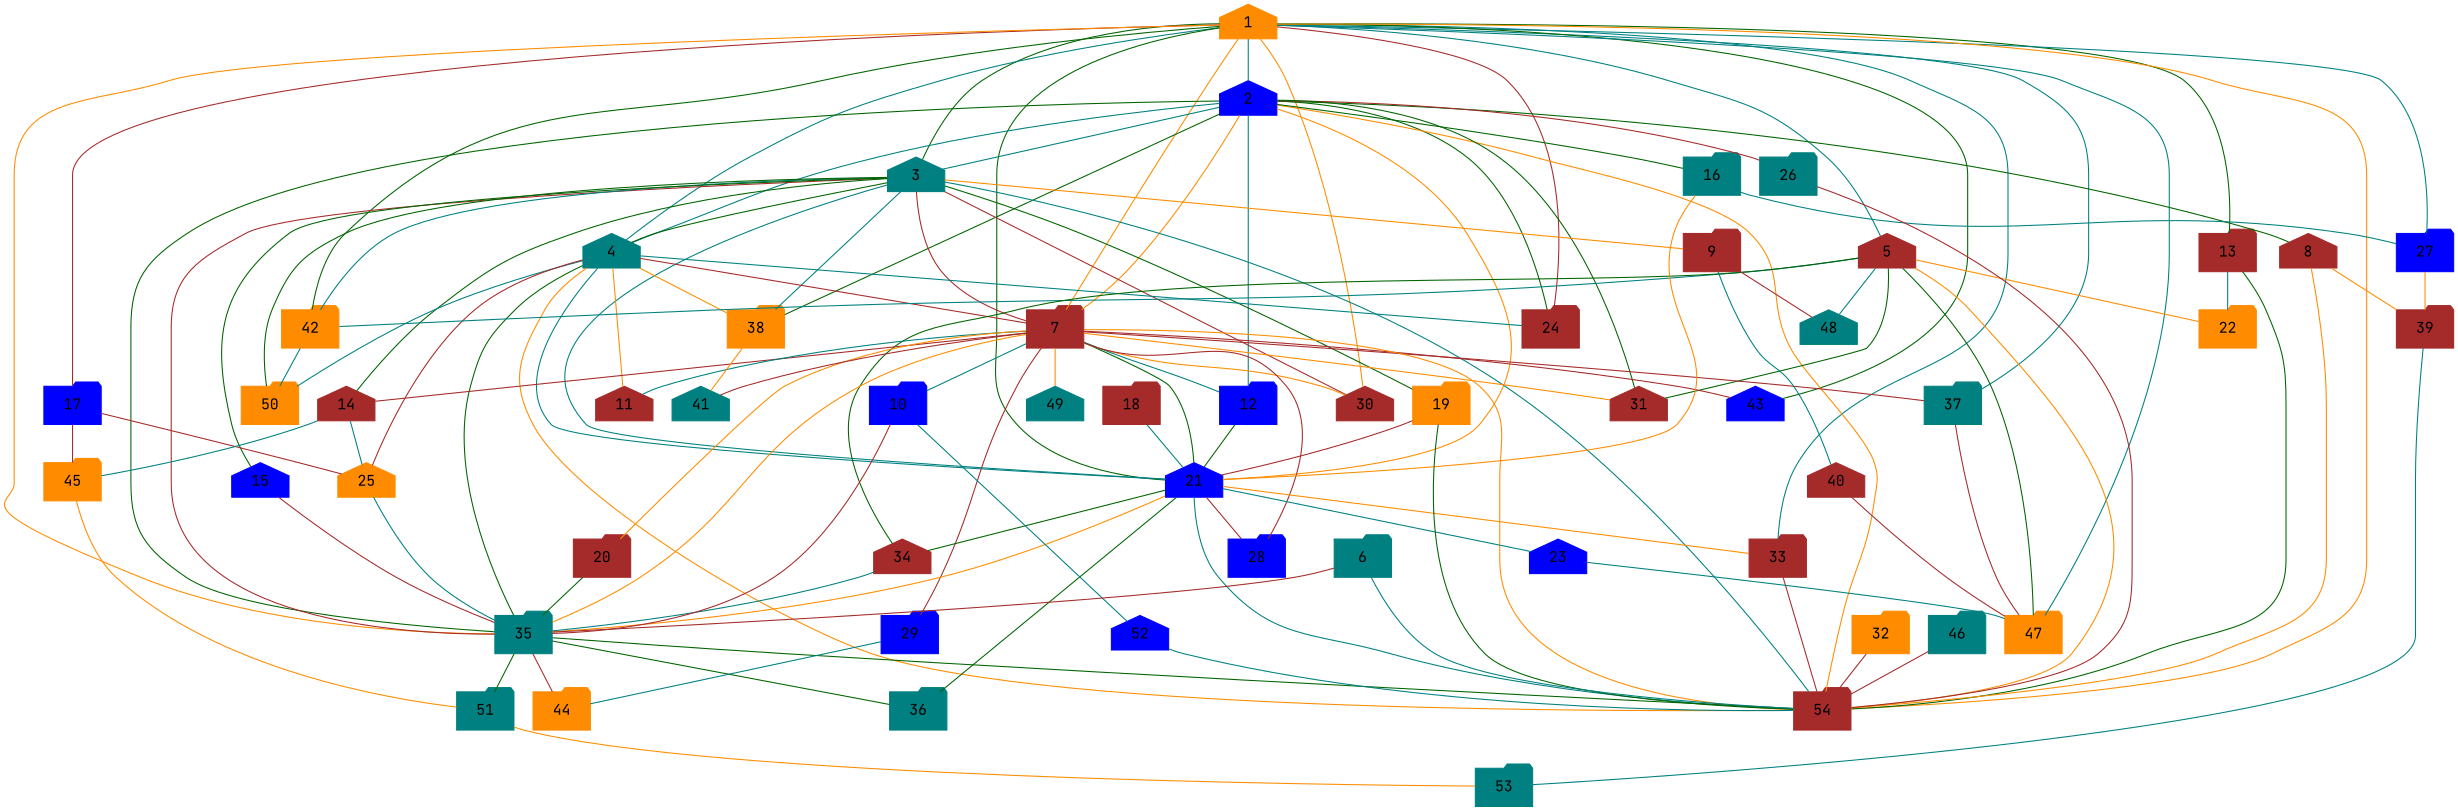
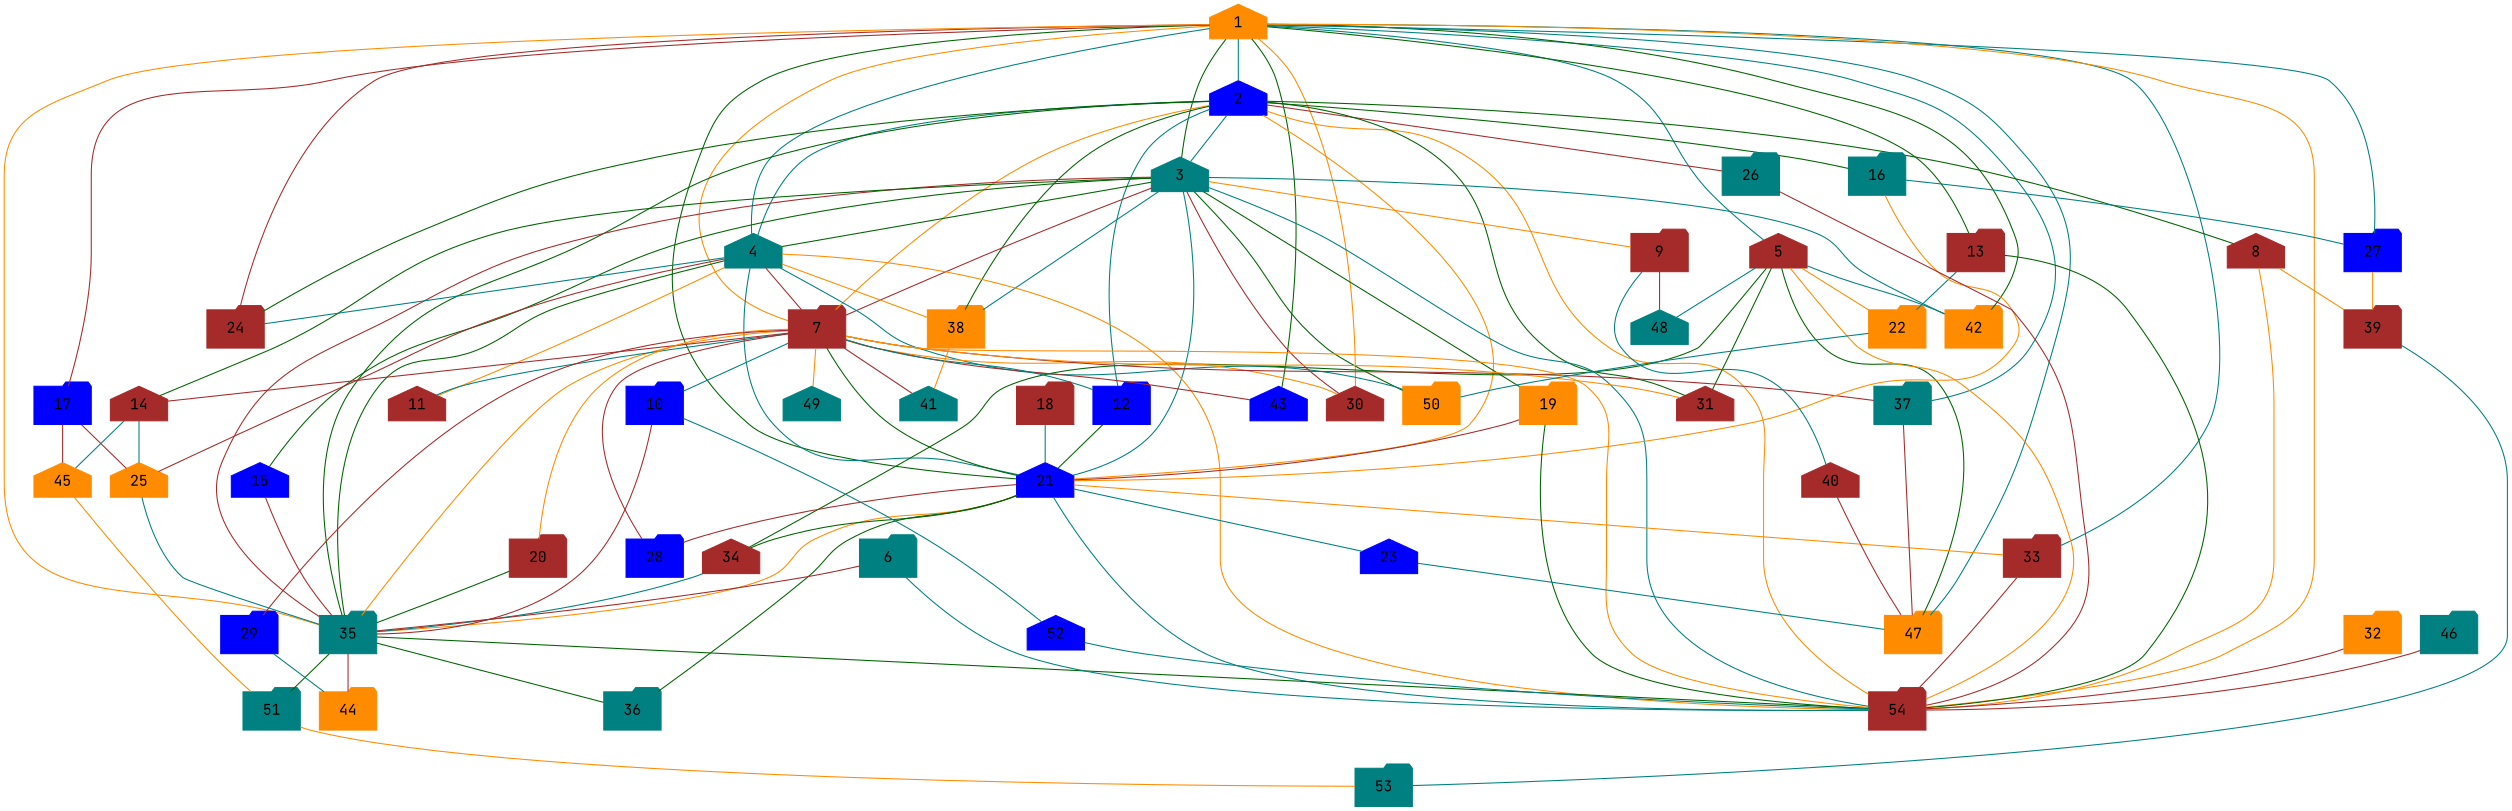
edge "42" -- "50": now "22" -- "50"
node "45": shape folder -> house
